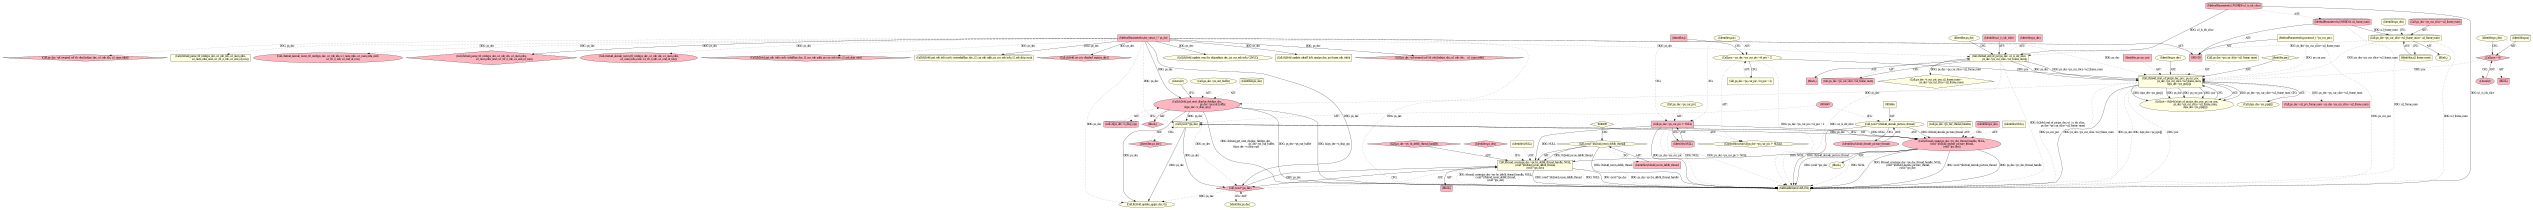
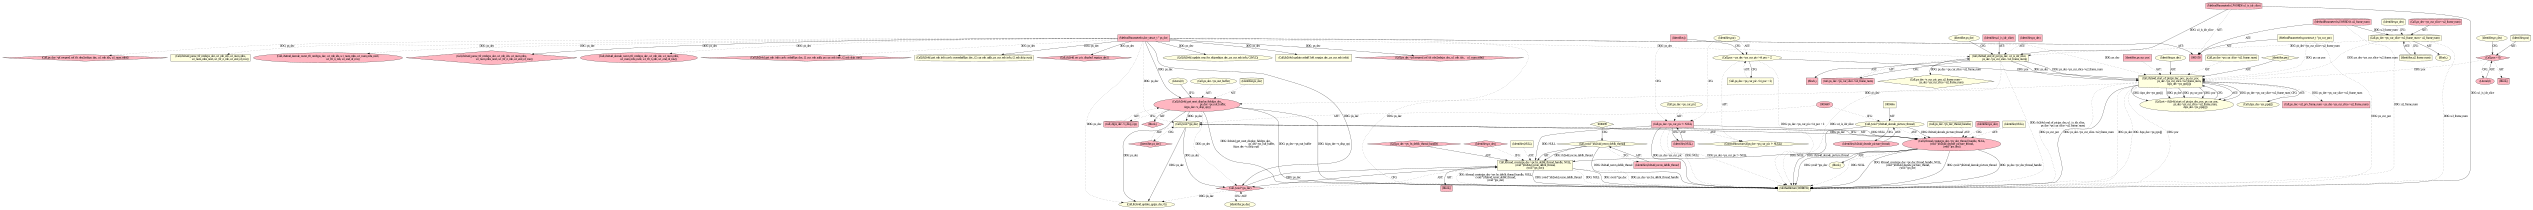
edge "(MethodParameterIn,UWORD8 u1_is_idr_slice)" -> "(MethodParameterIn,UWORD16 u2_frame_num)": now "(MethodParameterIn,UWORD8 u1_is_idr_slice)" -> "1000130"
node "(Call,ih264d_update_mbaff_left_nnz(ps_dec, ps_frame_mb_info))": label "(Call,ih264d_update_mbaff_left_nnz(ps_dec, ps_frame_mb_info))" -> "(Call,ih264d_update_mbaff_left_nnz(ps_dec, ps_cur_mb_info))"
node "(MethodReturn,CAVLC32)": label "(MethodReturn,CAVLC32)" -> "(MethodReturn,WORD32)"
